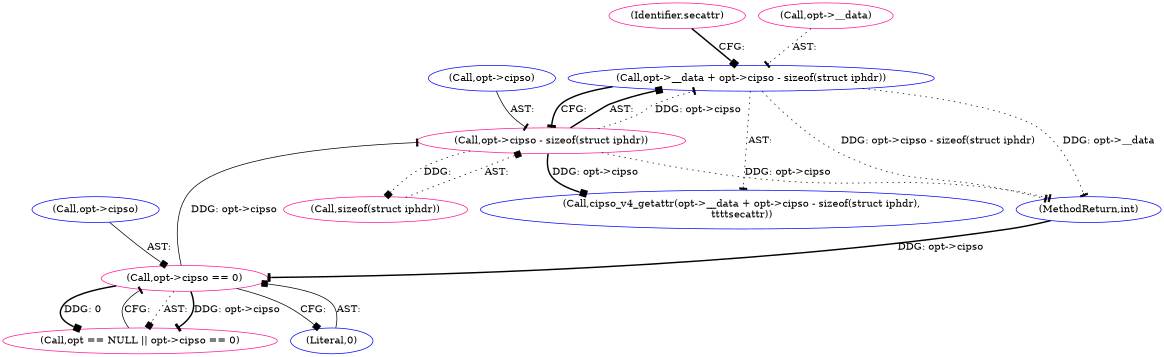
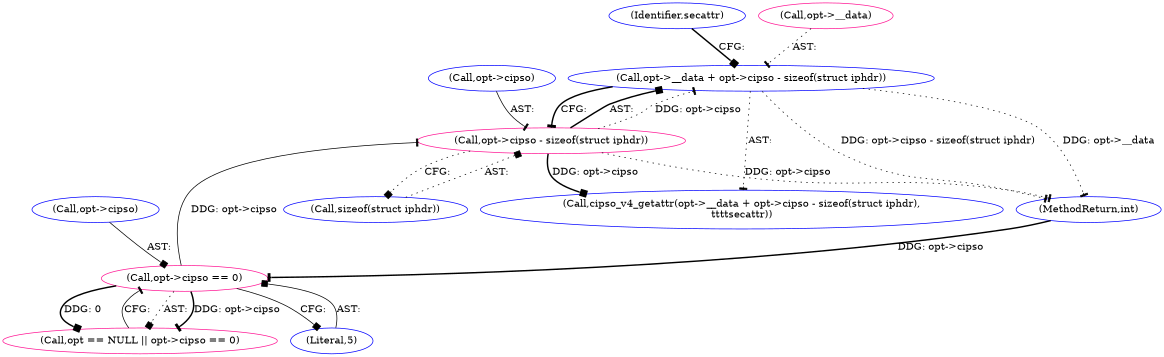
node "(Identifier,secattr)": color deeppink -> blue
edge "(Call,opt->cipso - sizeof(struct iphdr))" -> "(Call,sizeof(struct iphdr))": label "DDG: " -> "CFG: "
node "(Call,sizeof(struct iphdr))": color deeppink -> blue
node "(Literal,0)": label "(Literal,0)" -> "(Literal,5)"
